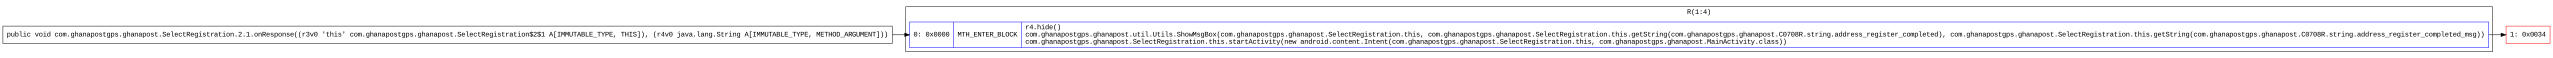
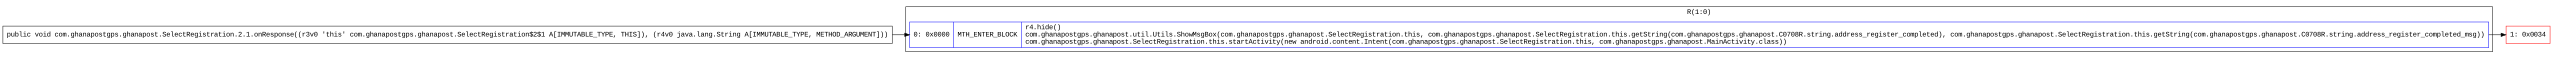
cluster "R(1:4)": label "R(1:4)" -> "R(1:0)"
